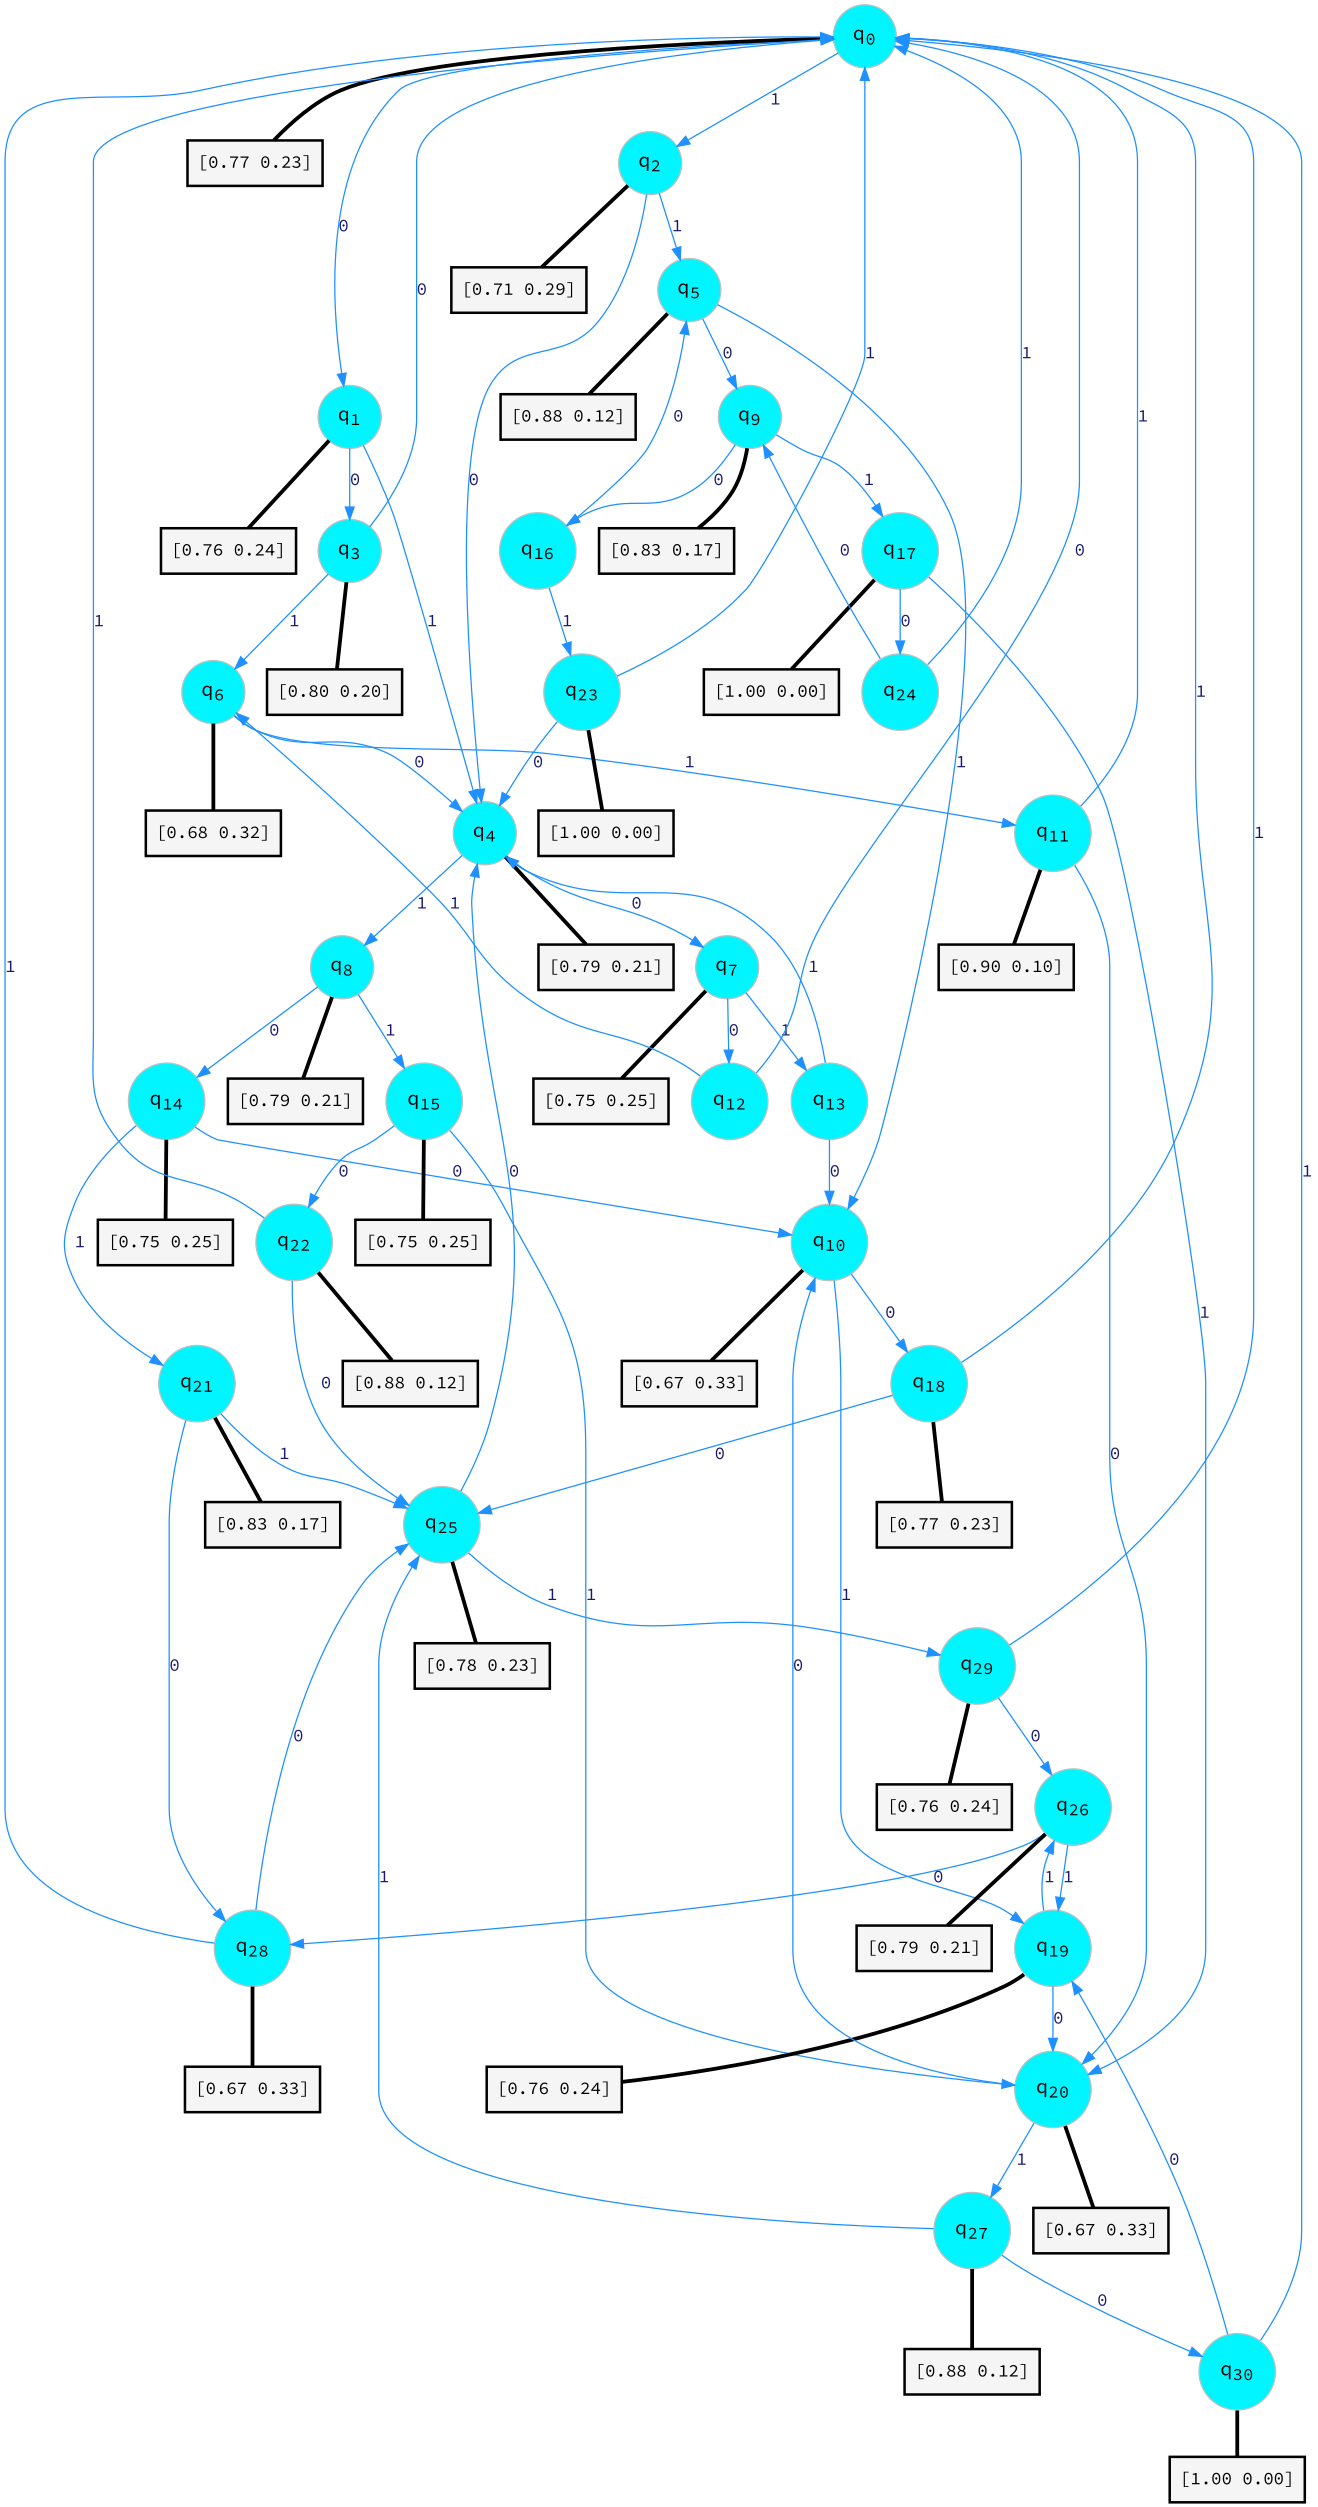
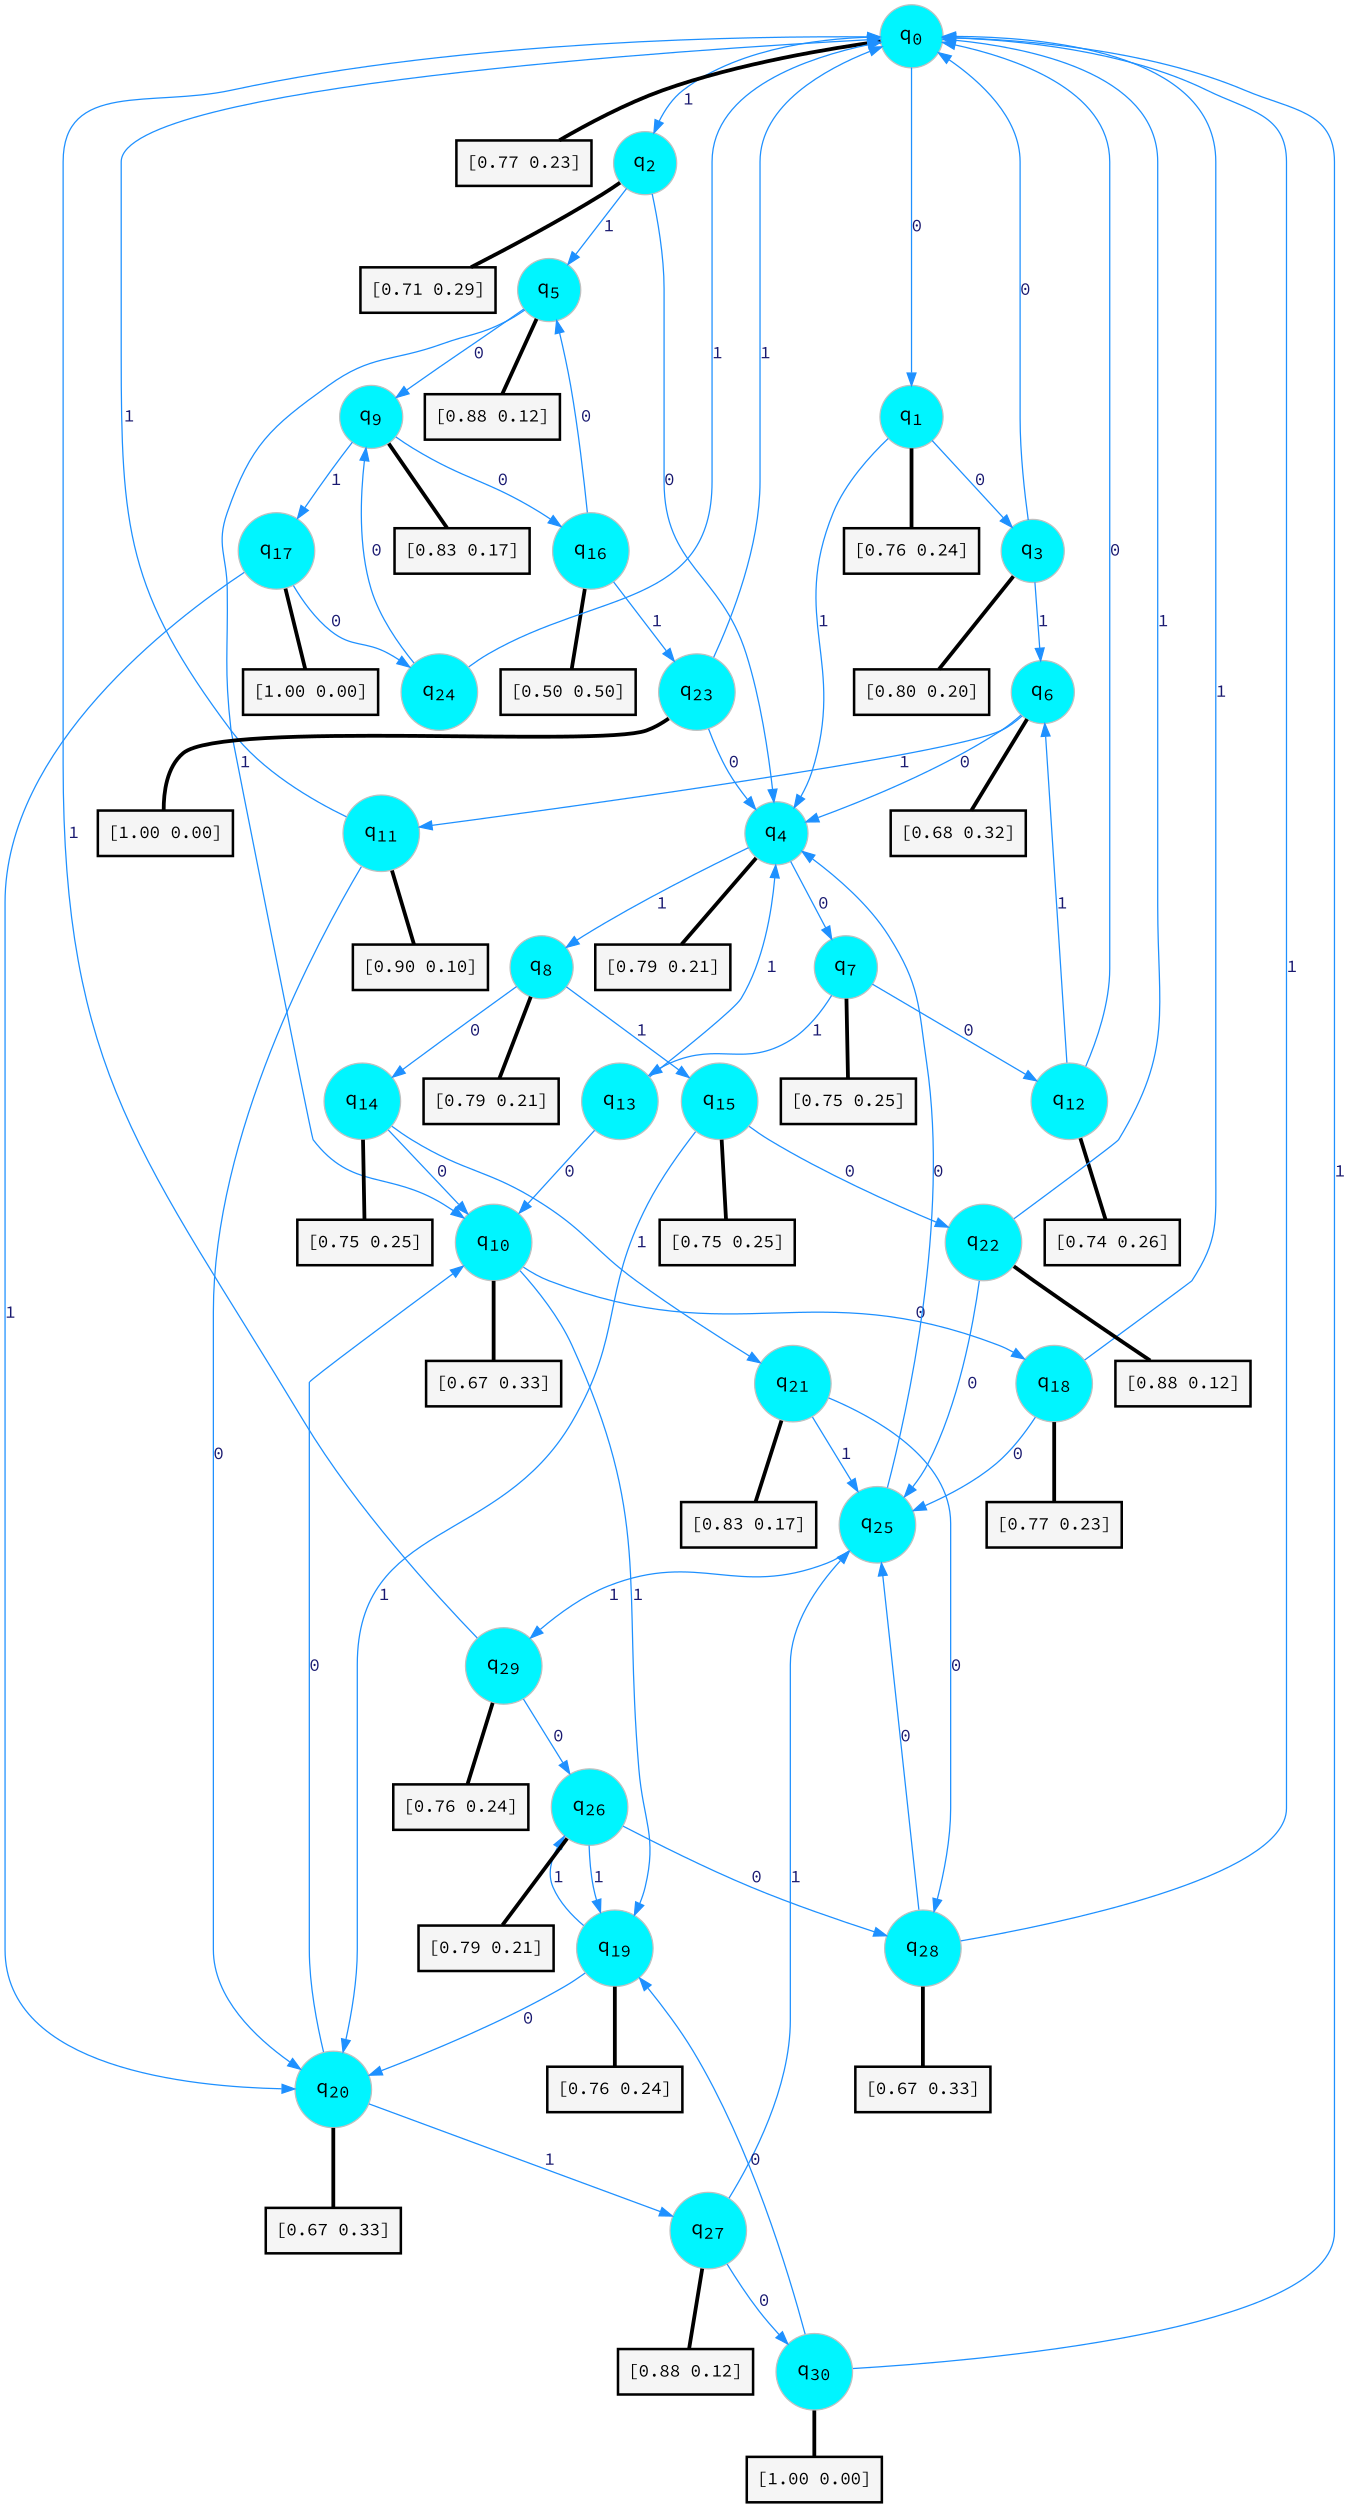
node "[0.50 0.50]": added
node "[0.74 0.26]": added
node "[0.78 0.23]": removed
